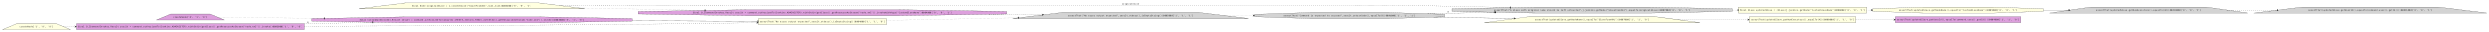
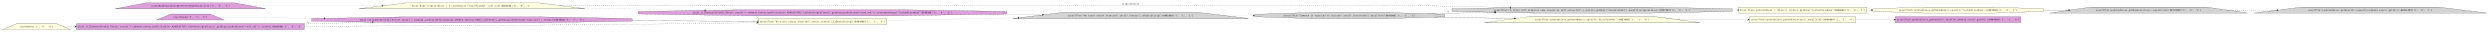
node "createNodeSpecifyingDifferentNameExplicitly['0', '0', '1']": added
